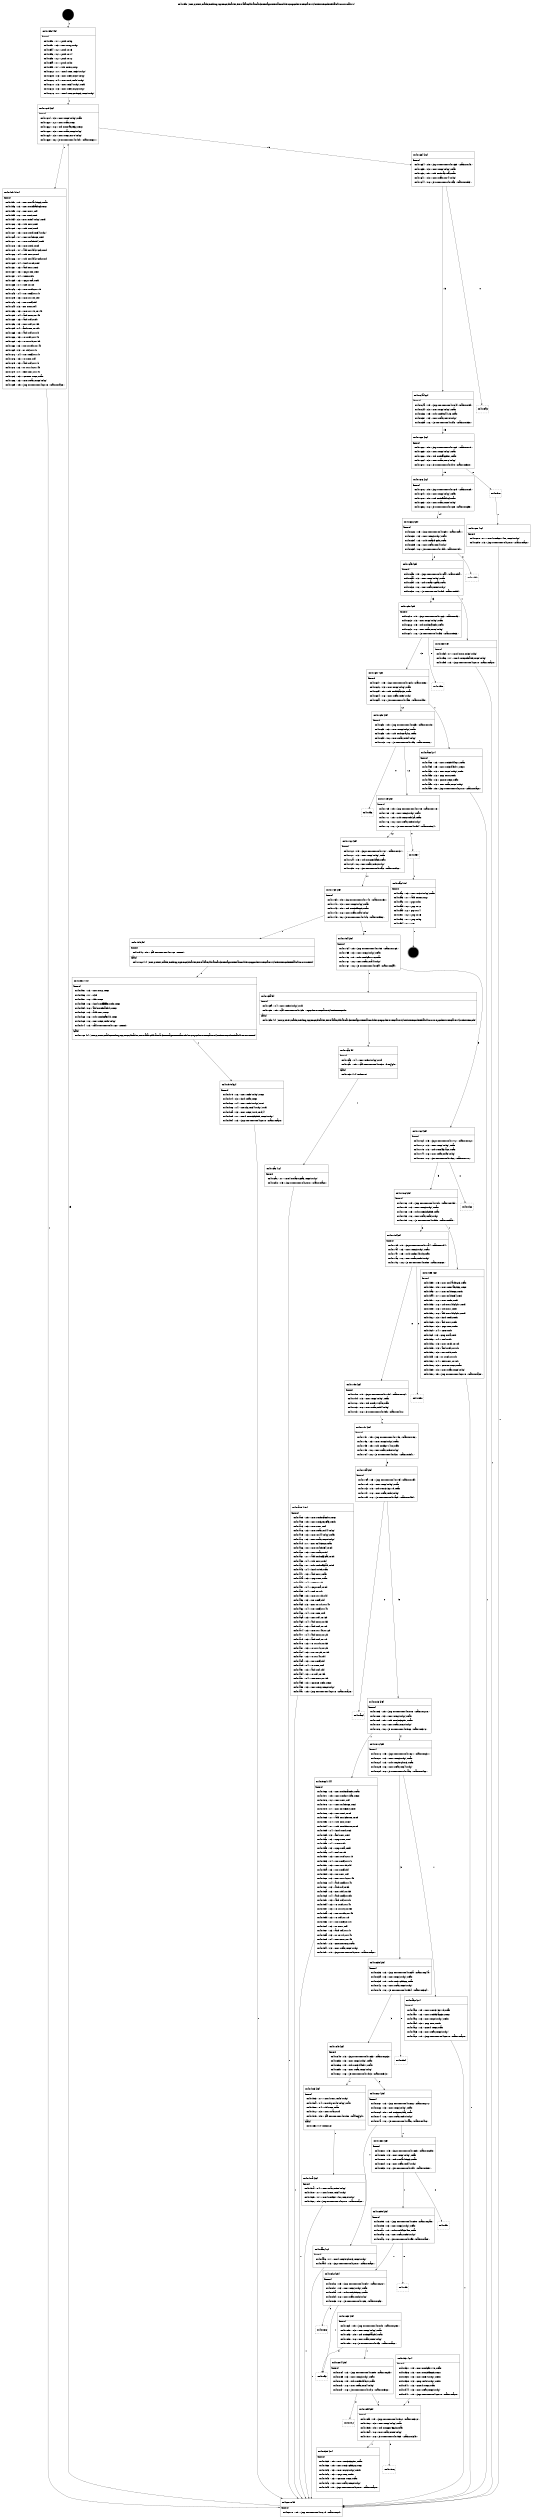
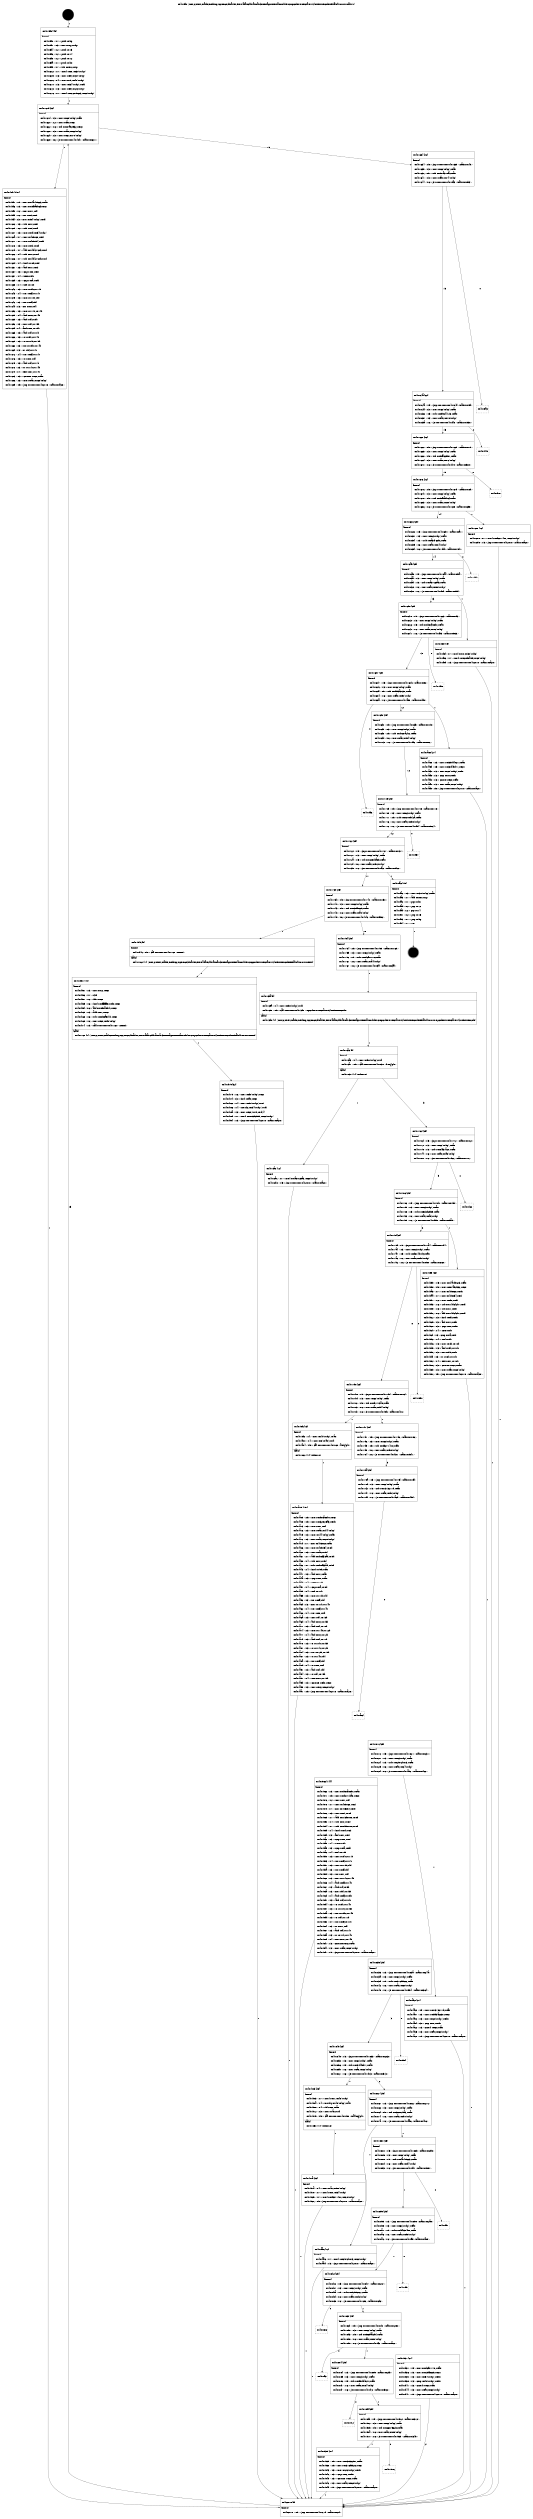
node "0x401f48": added
edge "0x401f7e" -> "0x401c8e [12]": now "0x401676 [22]" -> "0x401c8e [12]"
edge "0x40168c [25]" -> "0x4016a5 [25]": label " 2" -> " 14"
edge "0x4016f0 [25]" -> "0x401df6": now "0x4016d7 [25]" -> "0x401df6"
edge "0x401f54" -> "0x401fa2 [19]": now "0x401722 [25]" -> "0x401fa2 [19]"
edge "0x401754 [25]" -> "0x40176d [25]": now "0x401ca3 [9]" -> "0x40176d [25]"
node "0x4019fc [13]": added
node "0x401803 [25]": removed
edge "0x40181c [25]" -> "0x401835 [25]": removed, label "3"
edge "0x4018b2 [25]" -> "0x401ff2": now "0x4018b2 [25]" -> "0x4018cb [25]"
edge "0x401b31 [27]" -> "0x4018fd [25]": now "0x401b31 [27]" -> "0x402018 [5]"
edge "0x401939 [27]" -> "0x402018 [5]": added, label "1"
